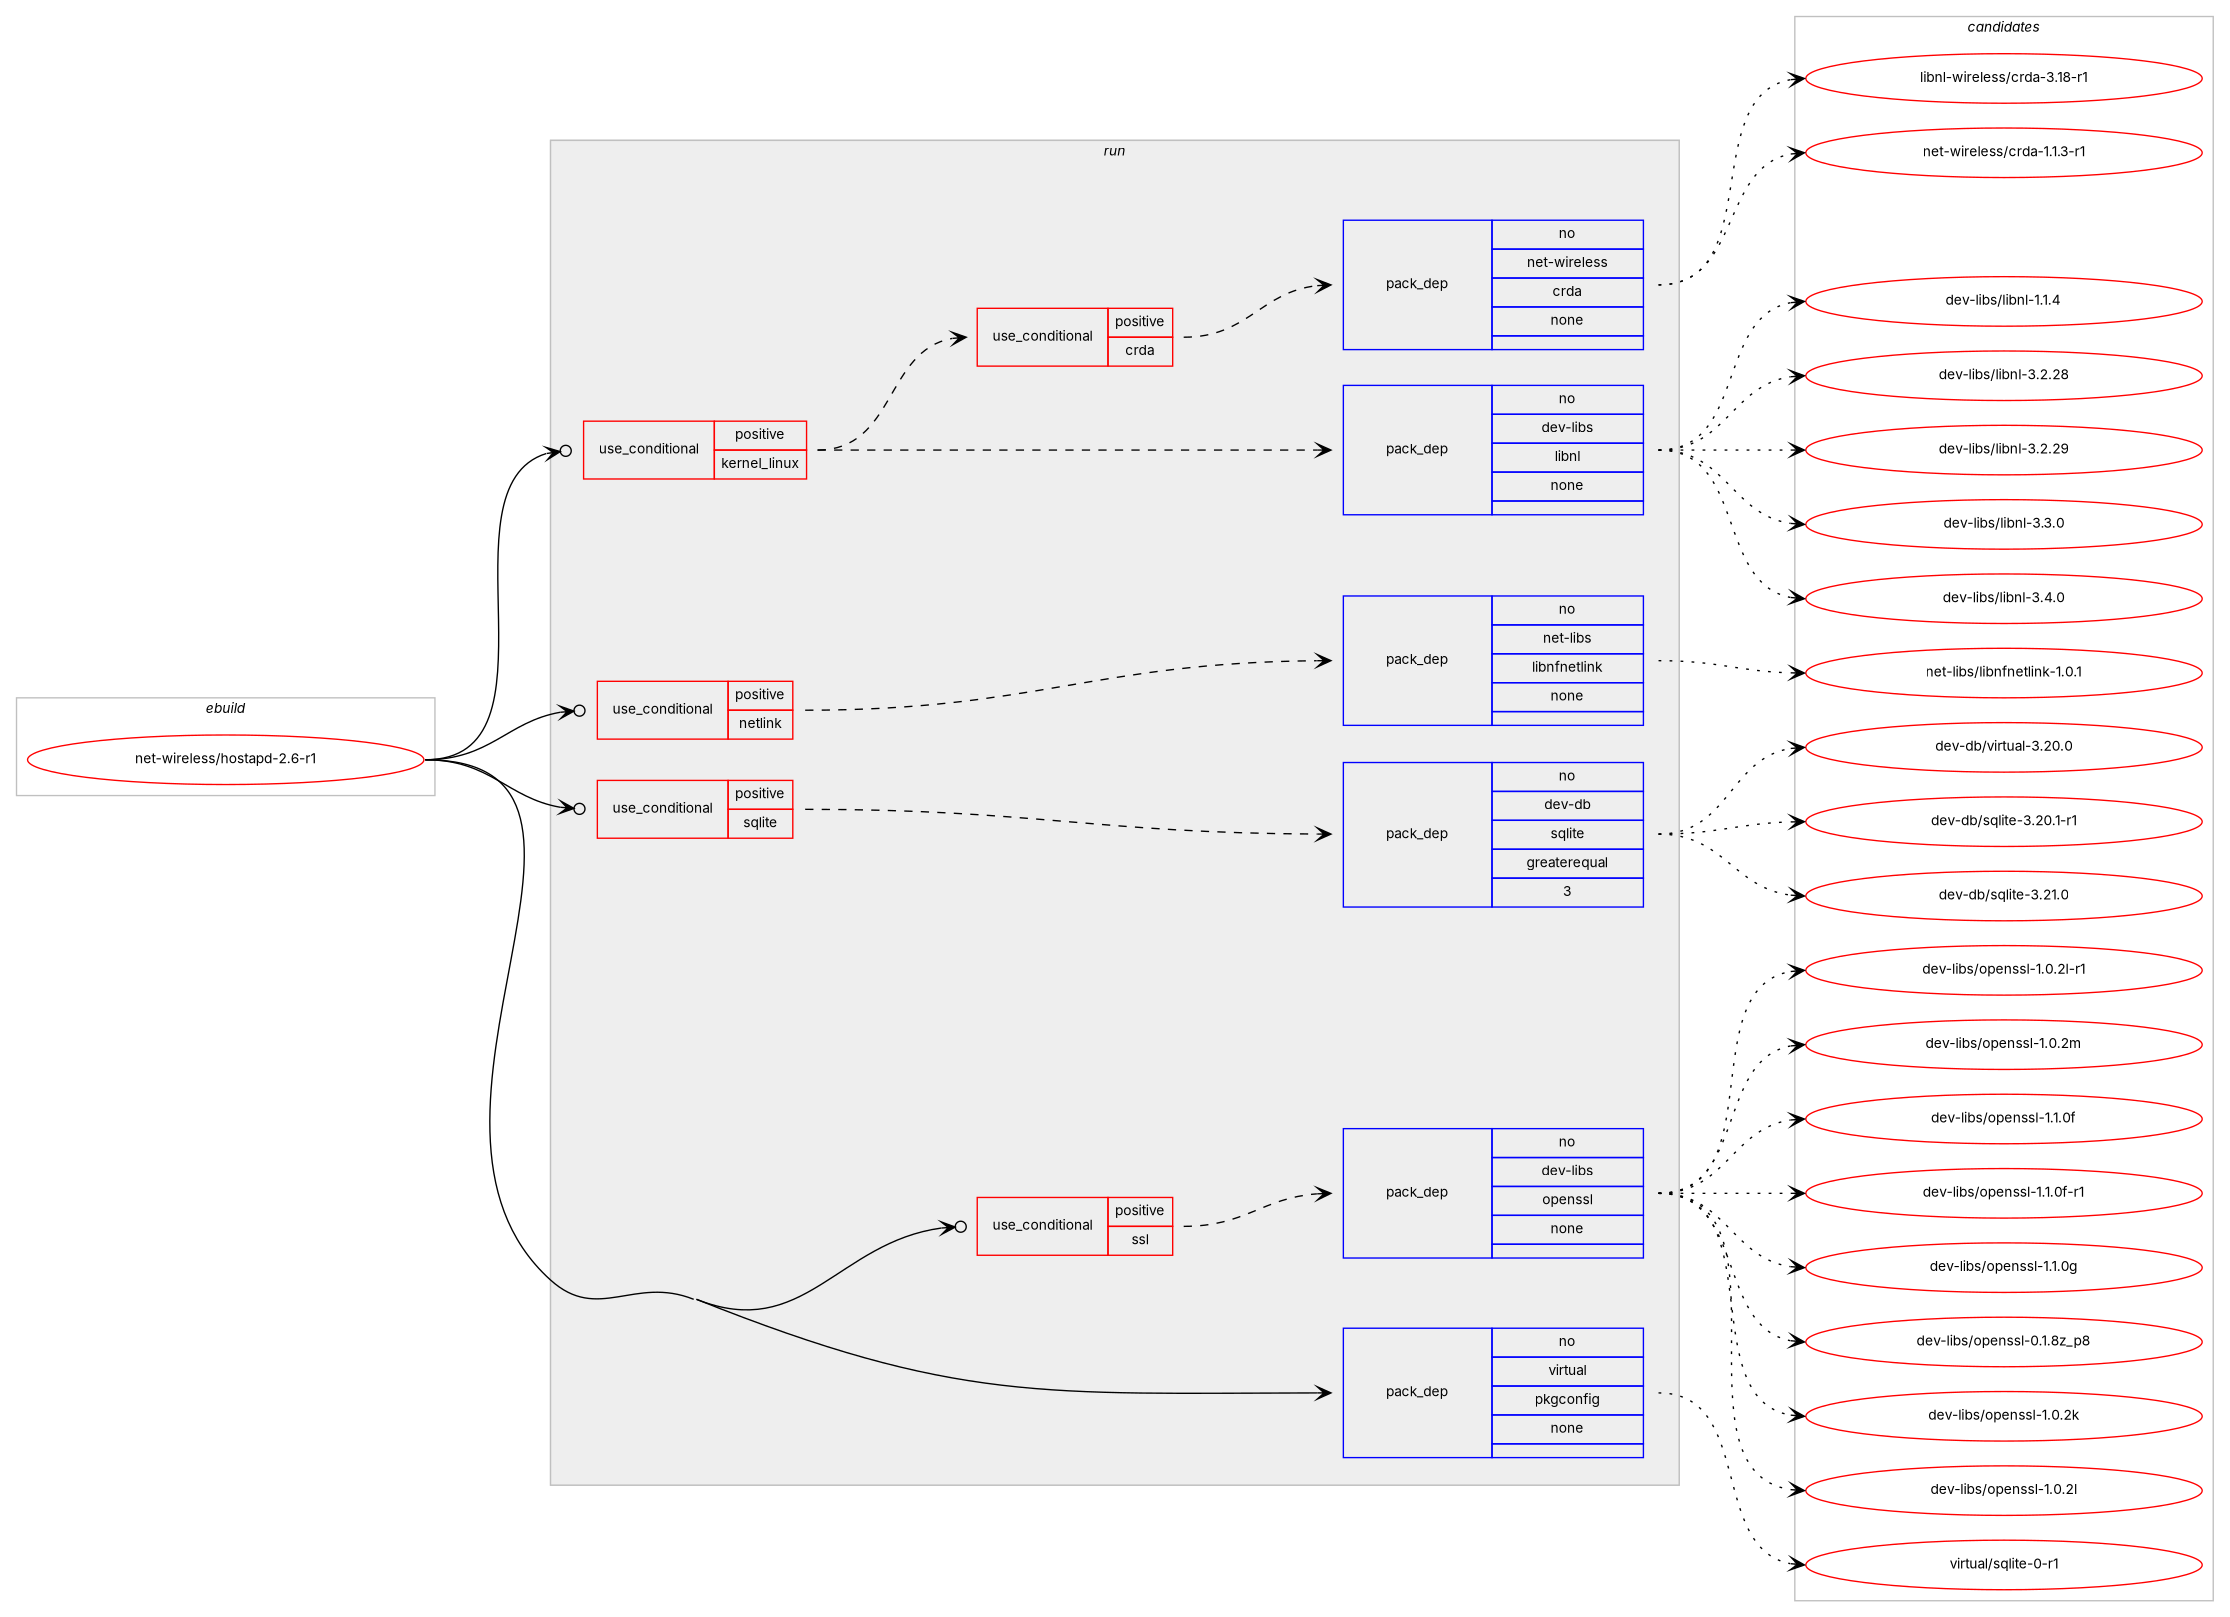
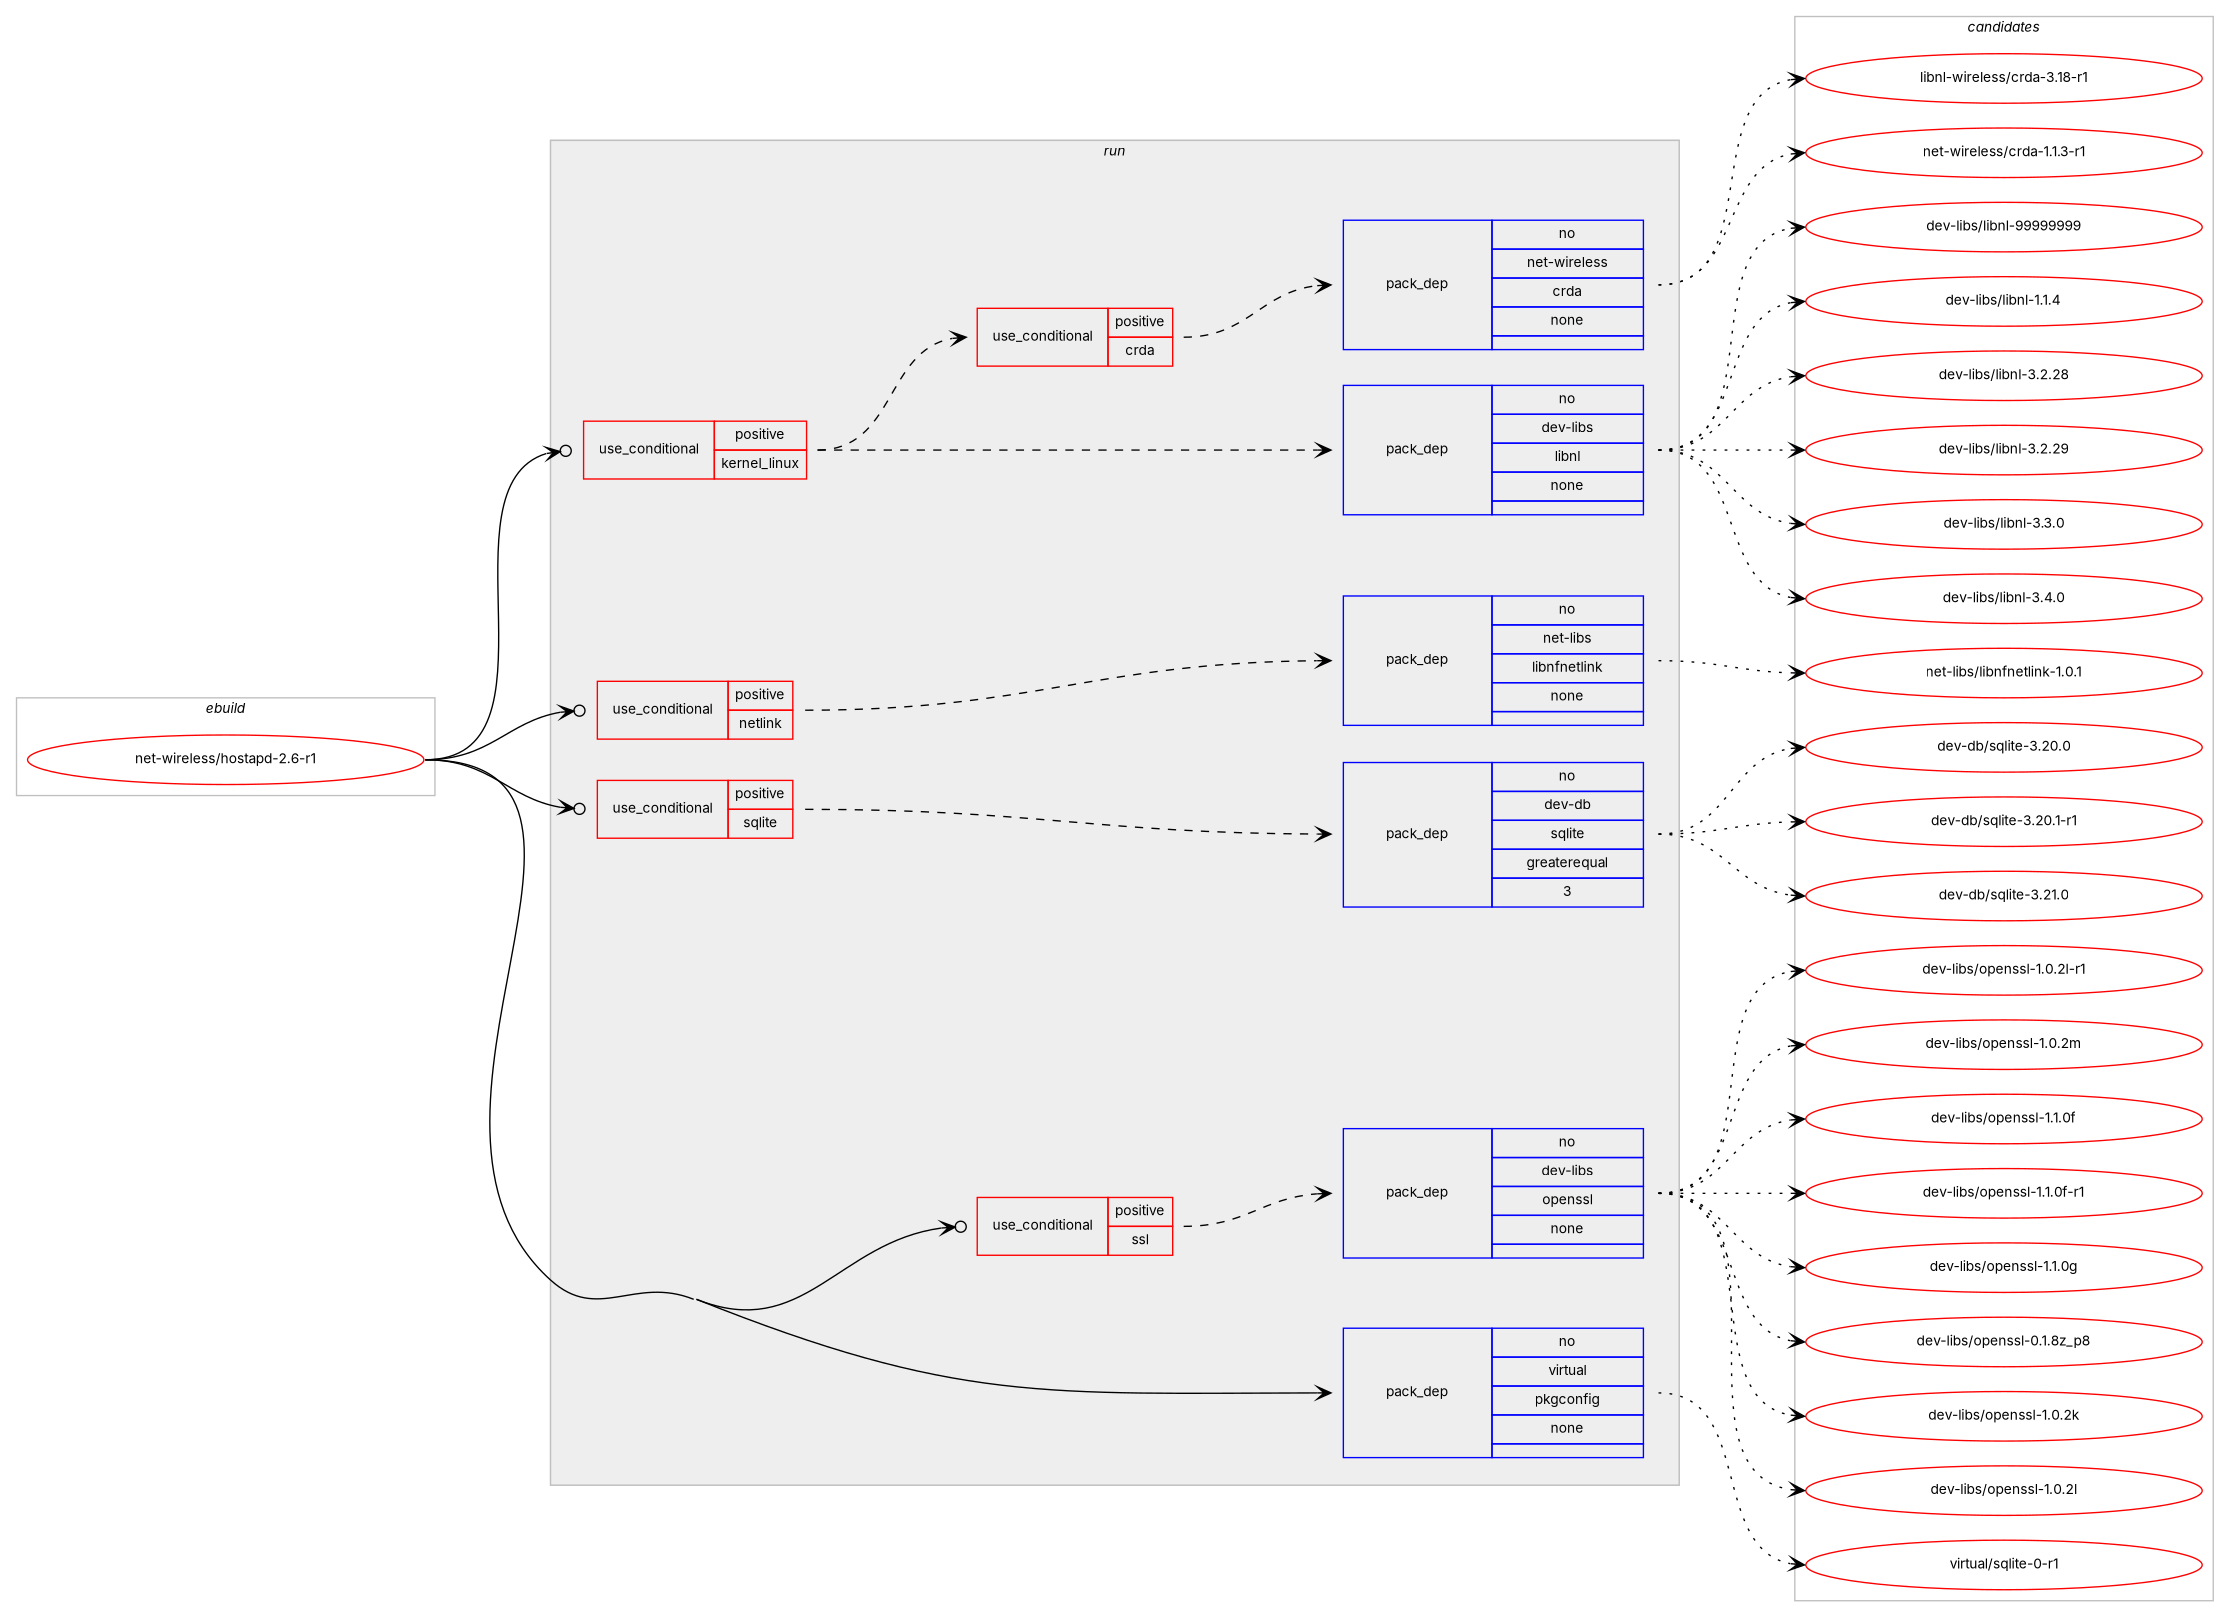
node "dev-libs/libnl-99999999": added
node "dev-db/virtual-3.20.0": label "dev-db/virtual-3.20.0" -> "dev-db/sqlite-3.20.0"
